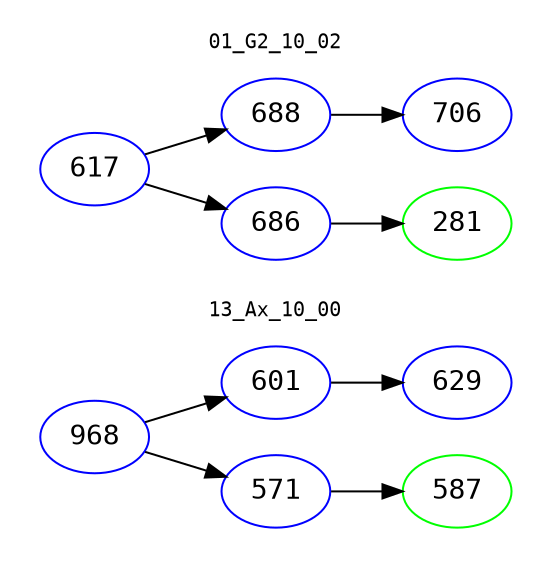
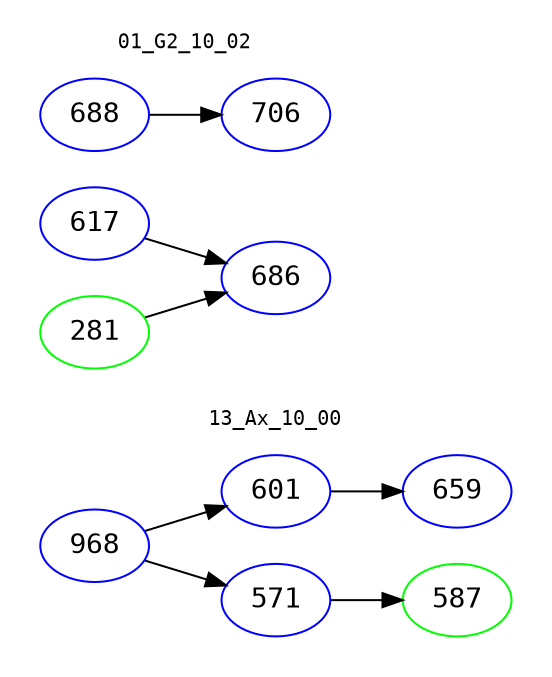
edge "617" -> "688": removed
edge "686" -> "281": reversed
node "629": label "629" -> "659"
